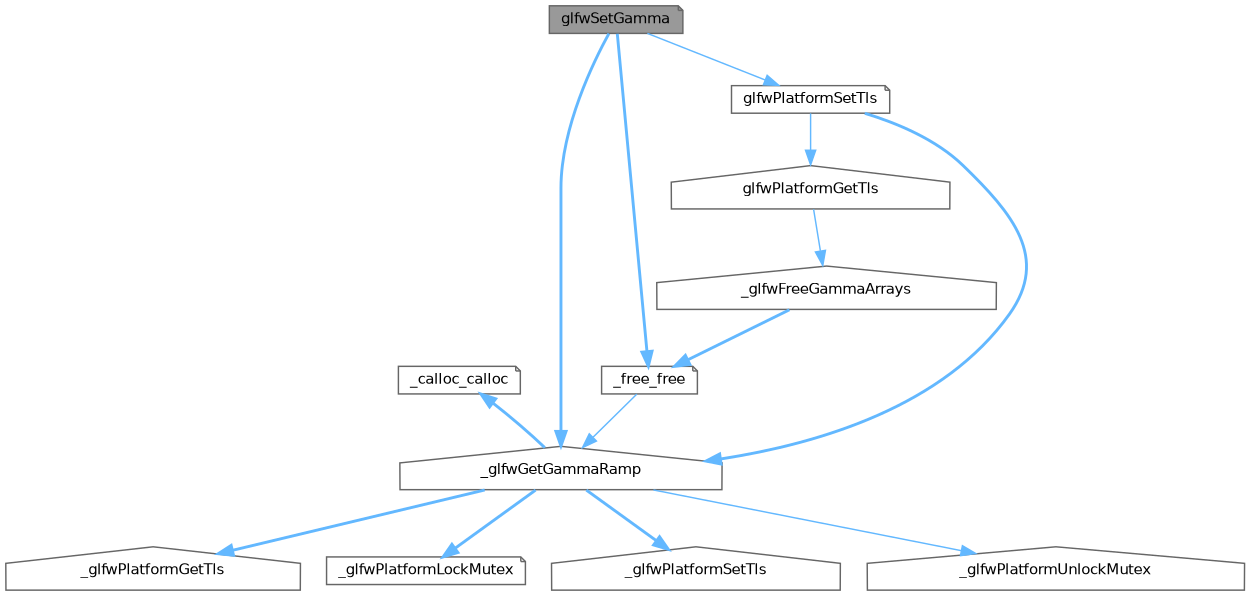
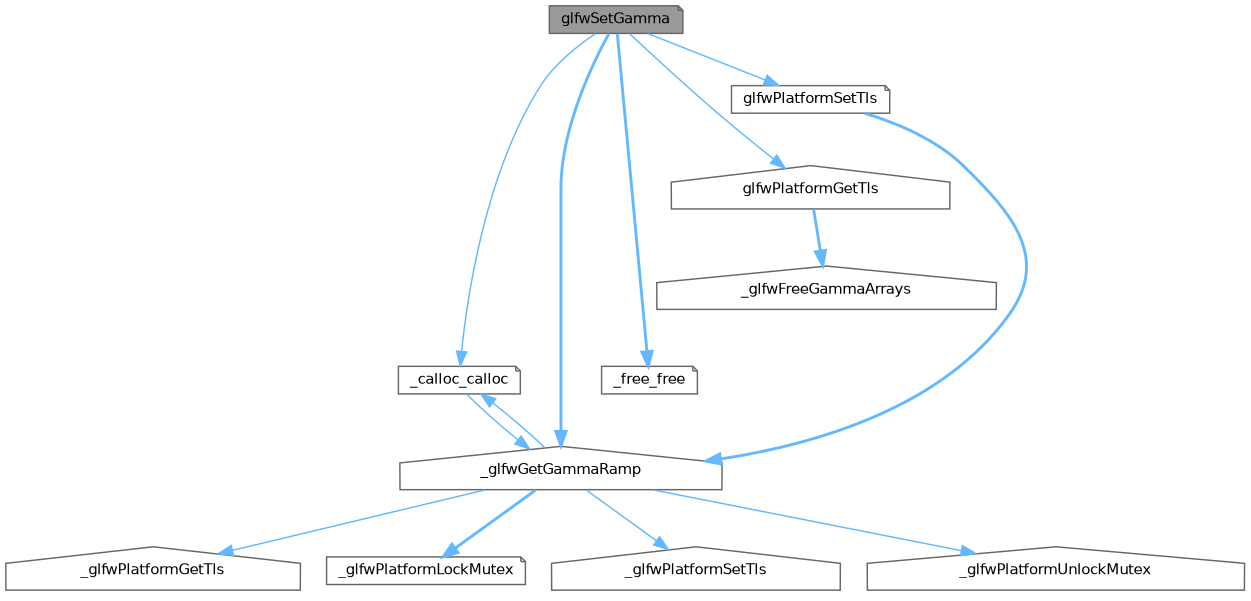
edge "glfwPlatformSetTls" -> "glfwPlatformGetTls": now "glfwSetGamma" -> "glfwPlatformGetTls"
edge "glfwSetGamma" -> "_calloc_calloc": added
edge "glfwPlatformGetTls" -> "_glfwFreeGammaArrays": style solid -> bold
edge "_glfwFreeGammaArrays" -> "_free_free": removed
edge "_free_free" -> "_glfwGetGammaRamp": now "_calloc_calloc" -> "_glfwGetGammaRamp"
edge "_glfwGetGammaRamp" -> "_calloc_calloc": style bold -> solid
edge "_glfwGetGammaRamp" -> "_glfwPlatformSetTls": style bold -> solid
edge "_glfwGetGammaRamp" -> "_glfwPlatformGetTls": style bold -> solid
